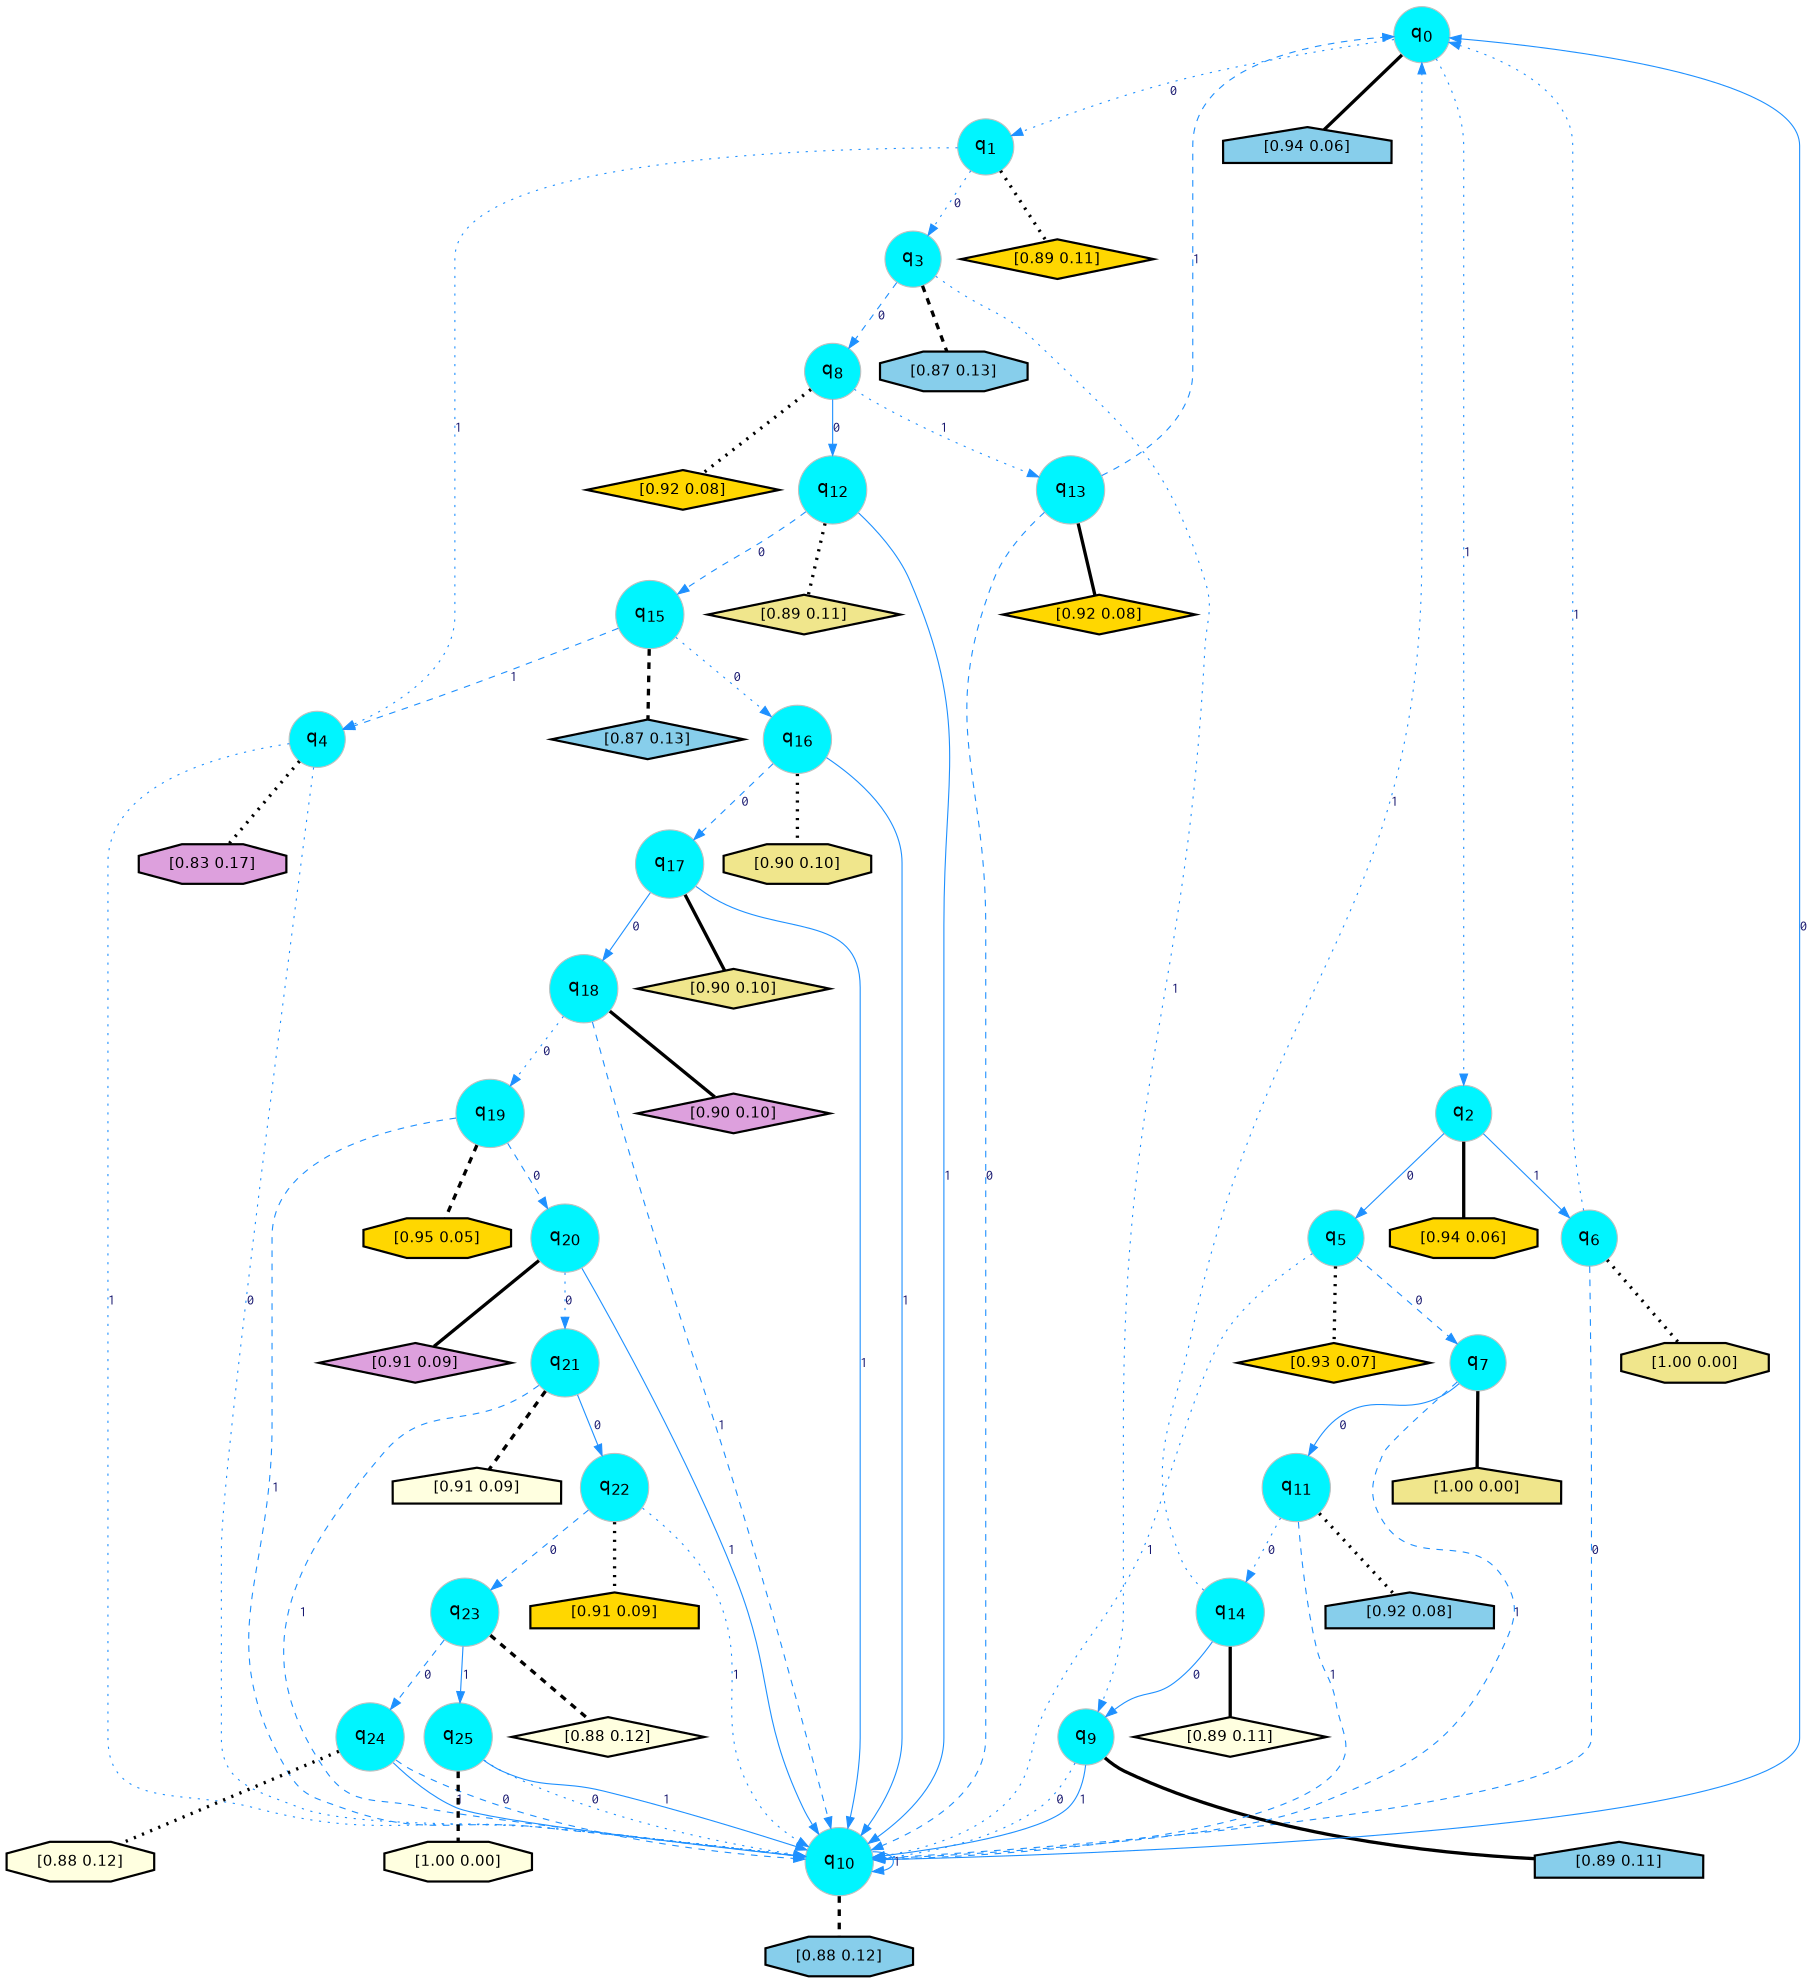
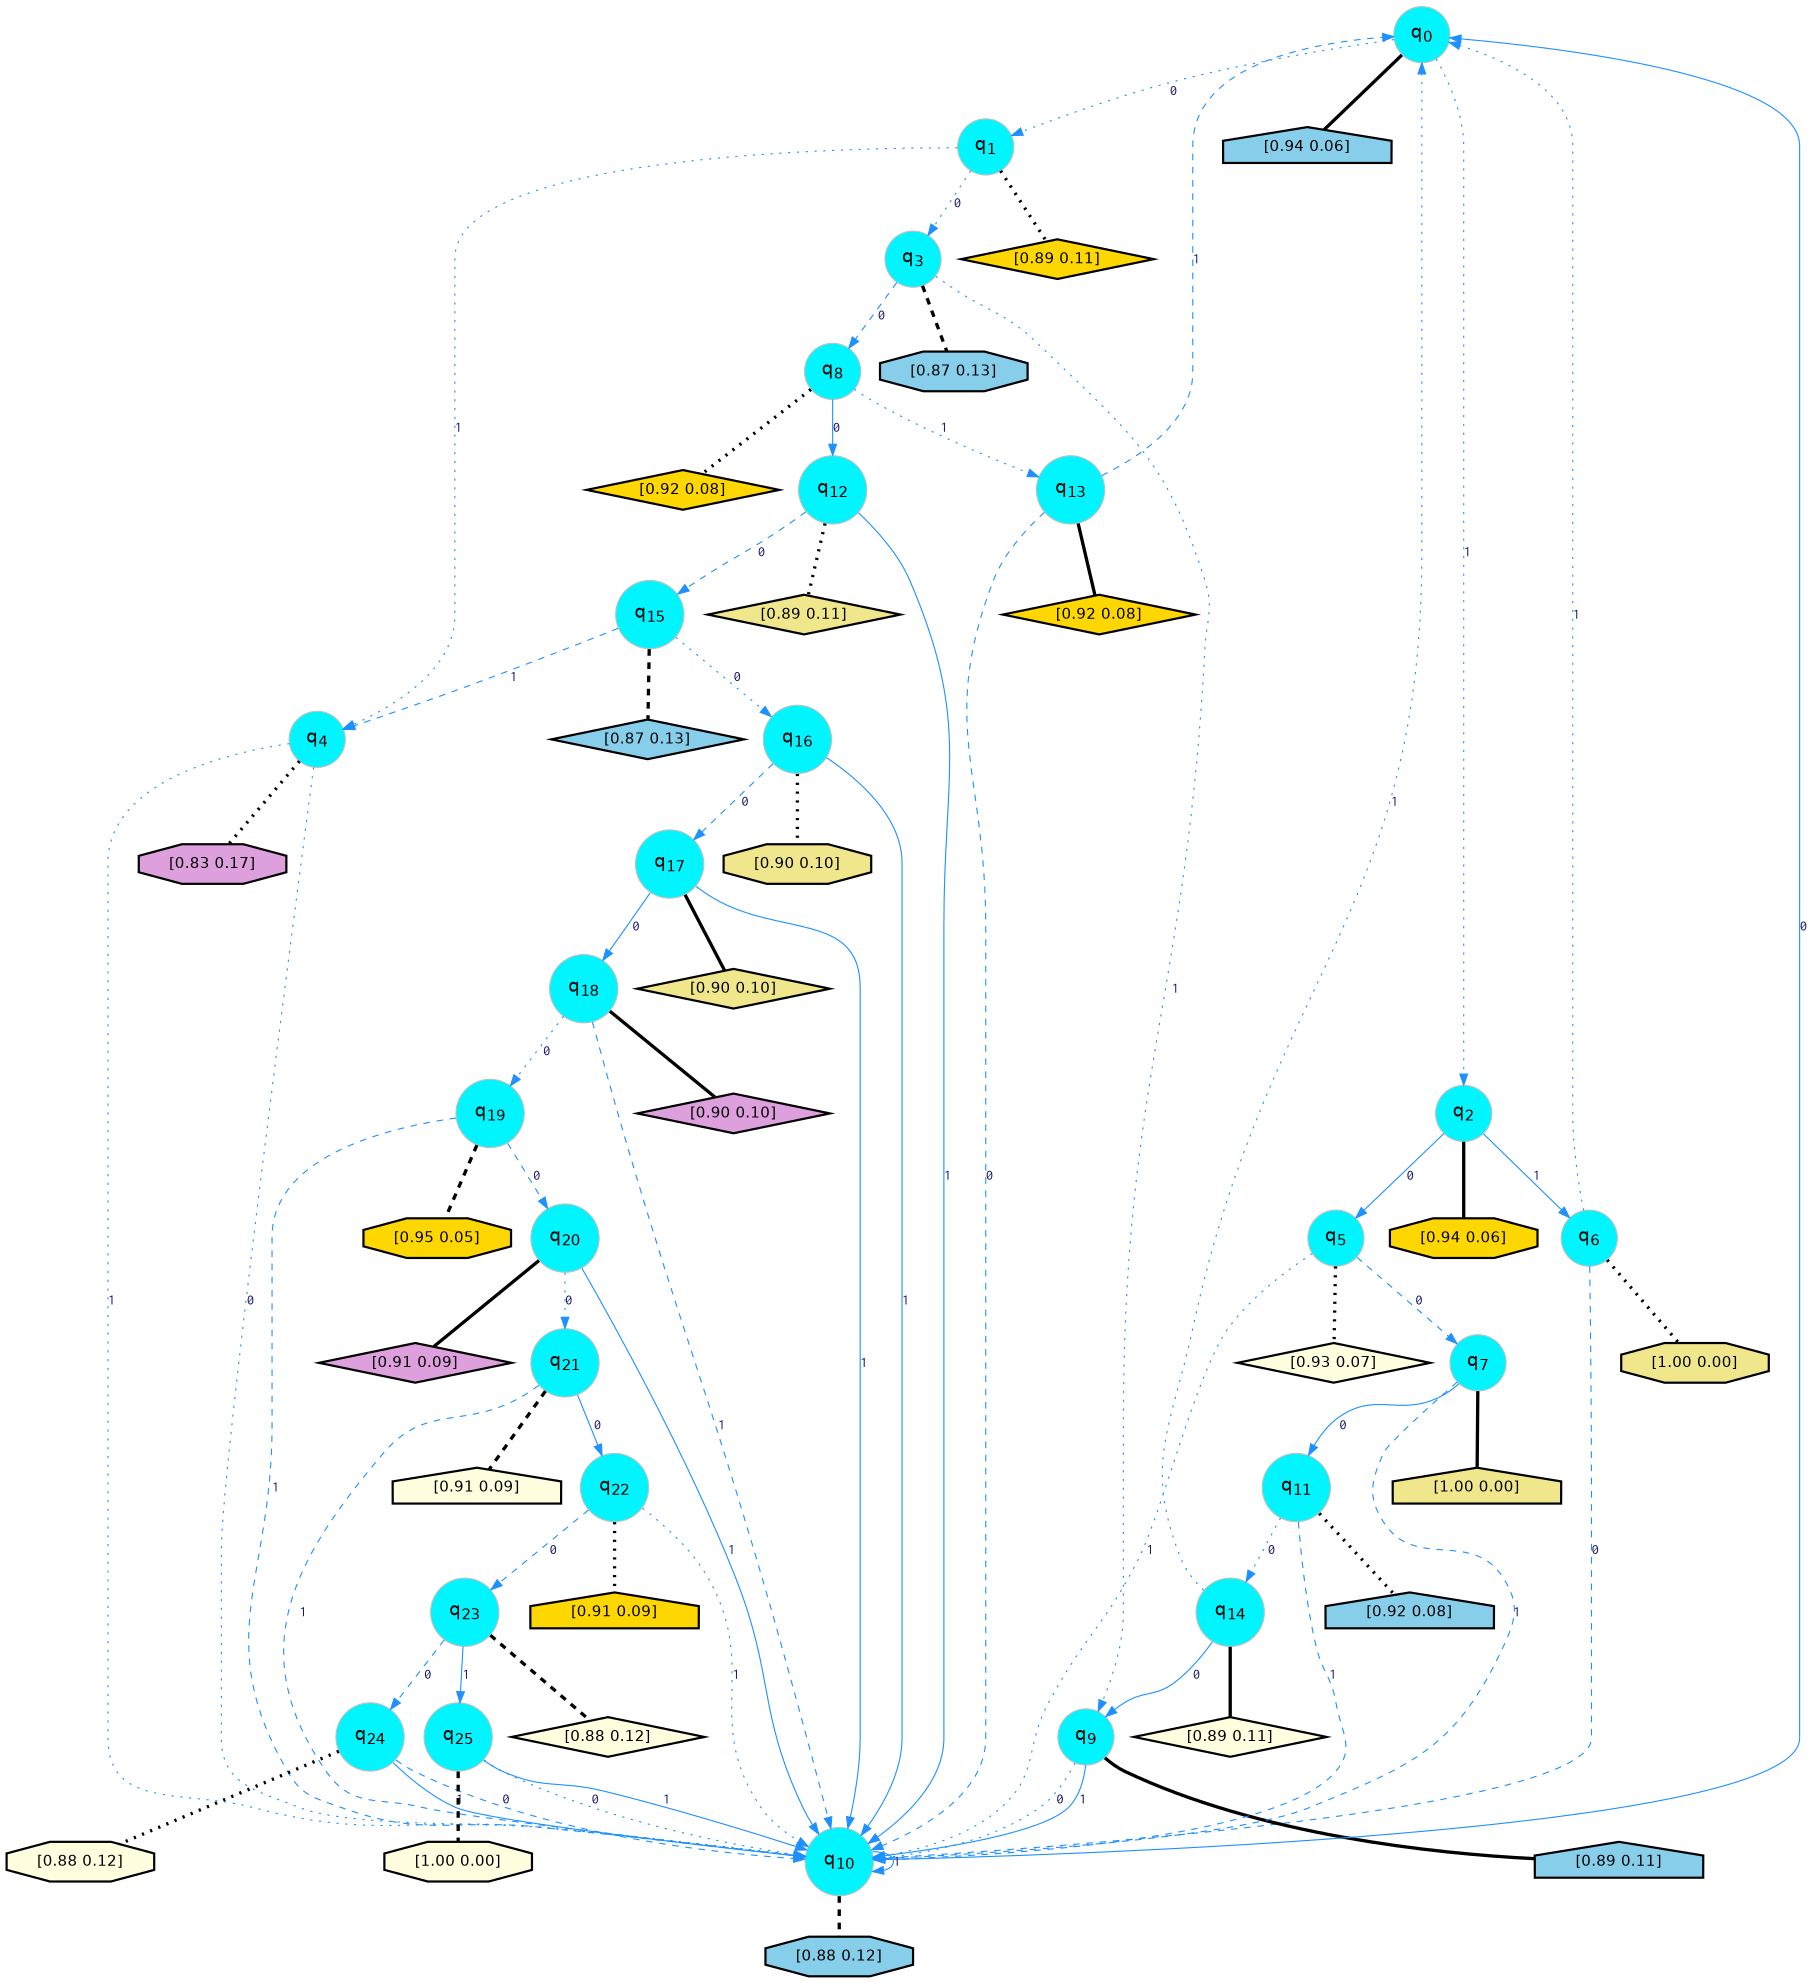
node "[0.93 0.07]": fillcolor gold -> lightyellow
